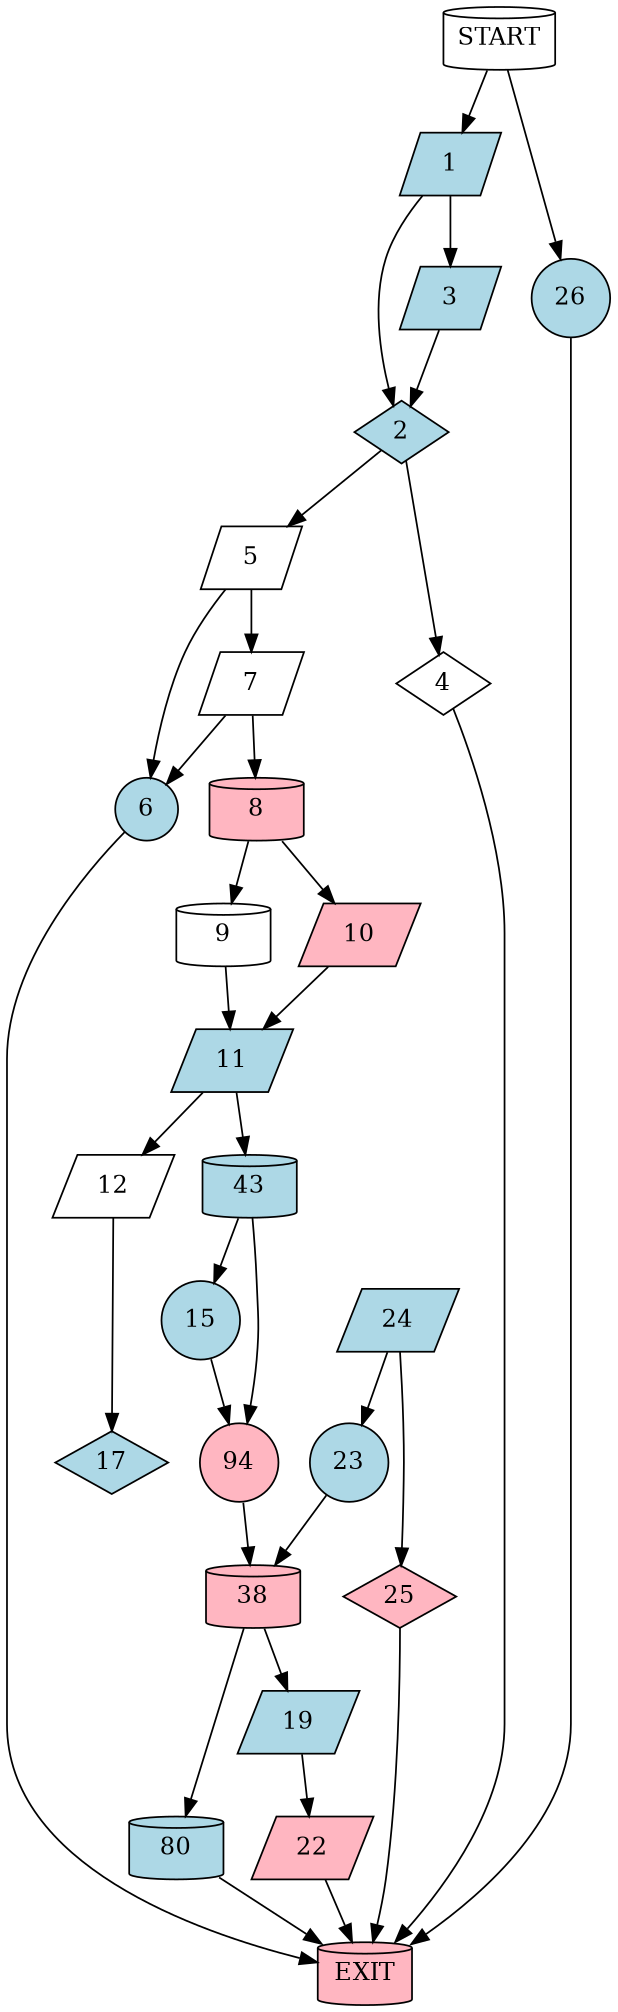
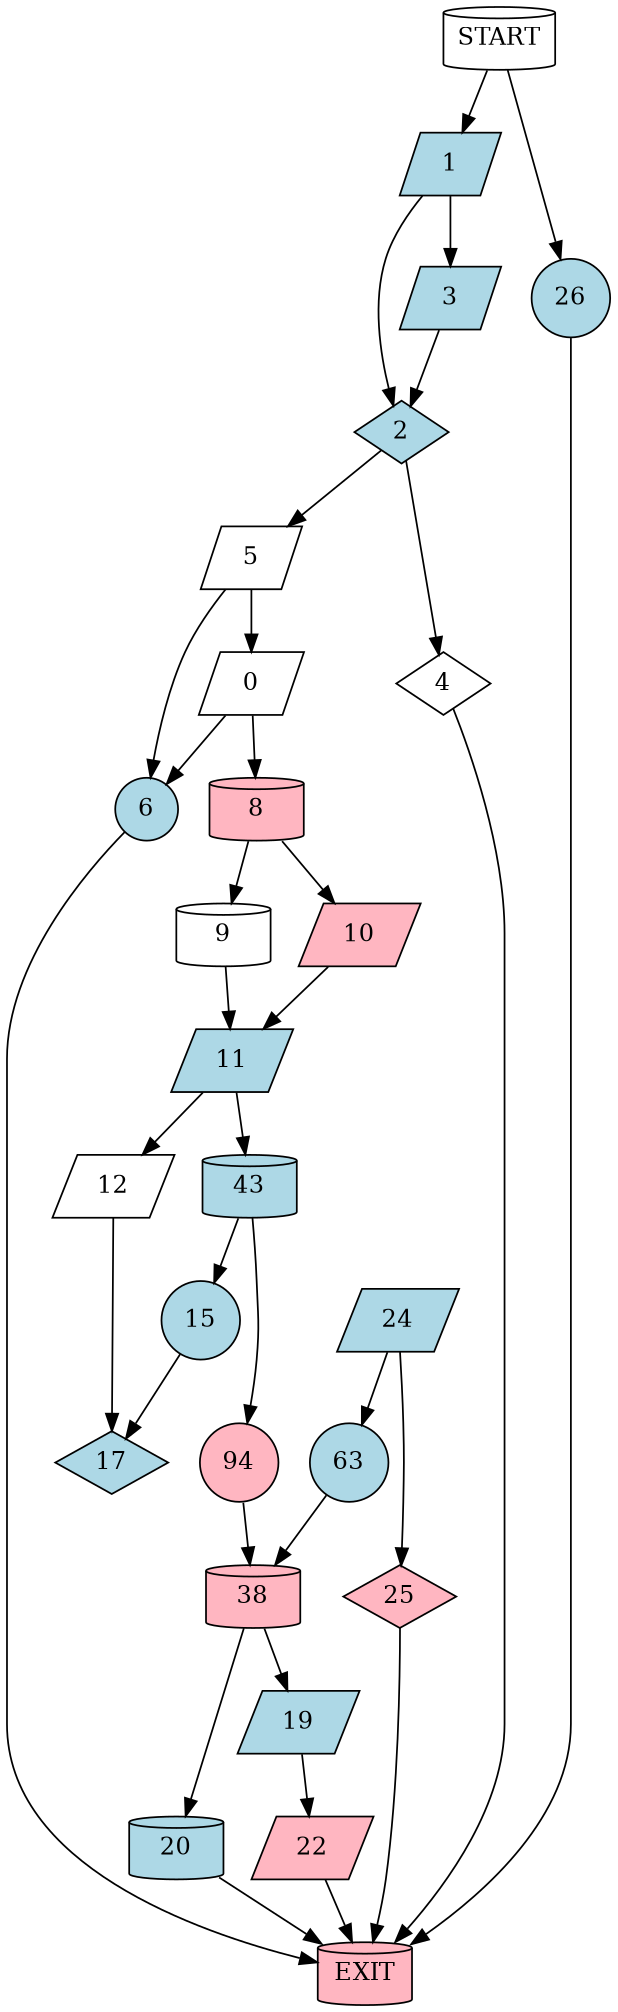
node "7": label "7" -> "0"
edge "15" -> "94": now "15" -> "17"
node "23": label "23" -> "63"
node "80": label "80" -> "20"
